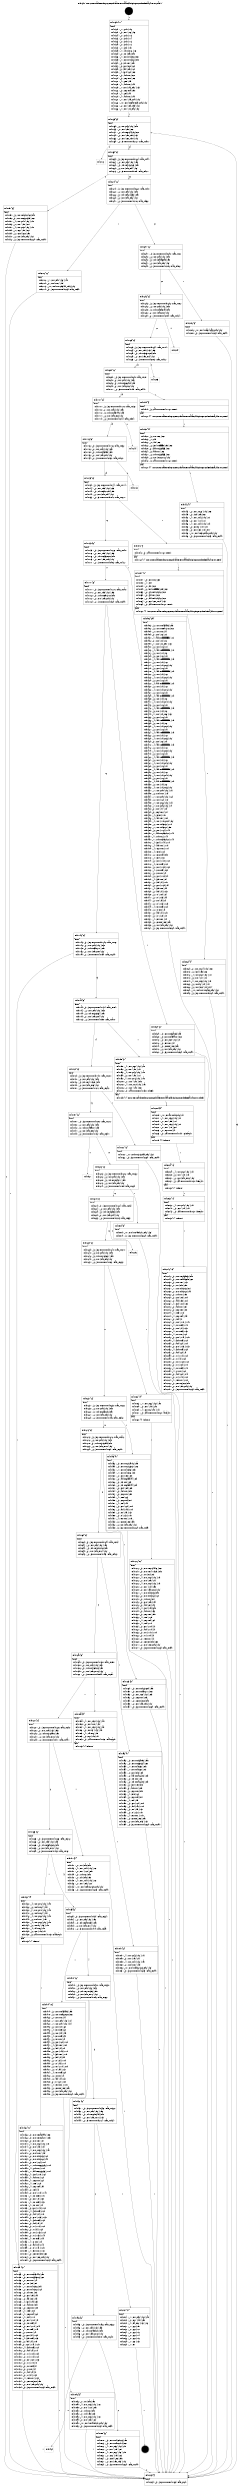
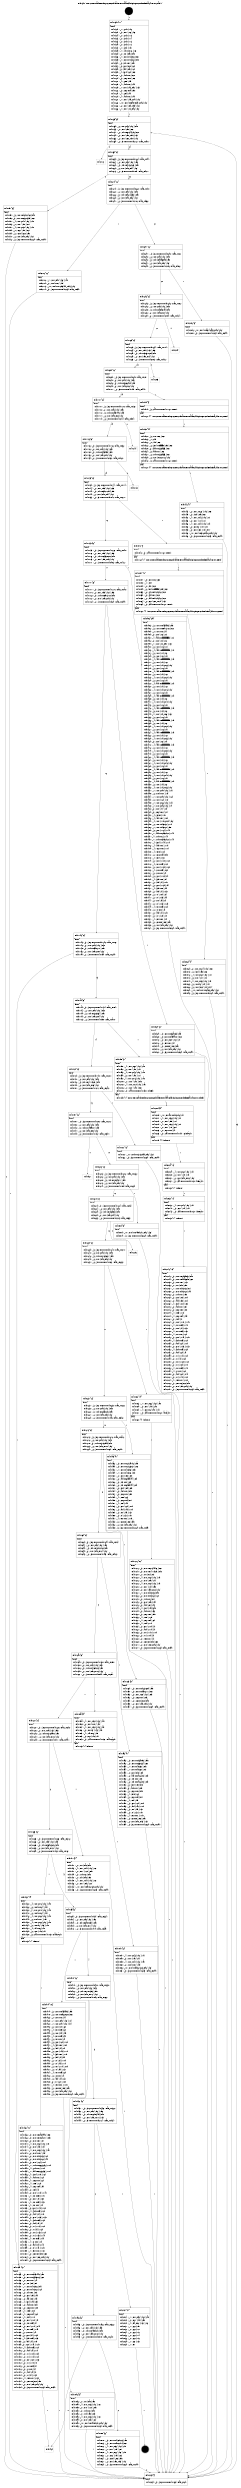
edge "0x401ca9 [137]" -> "0x402269 [5]": now "0x401ca9 [137]" -> "0x40196f"
